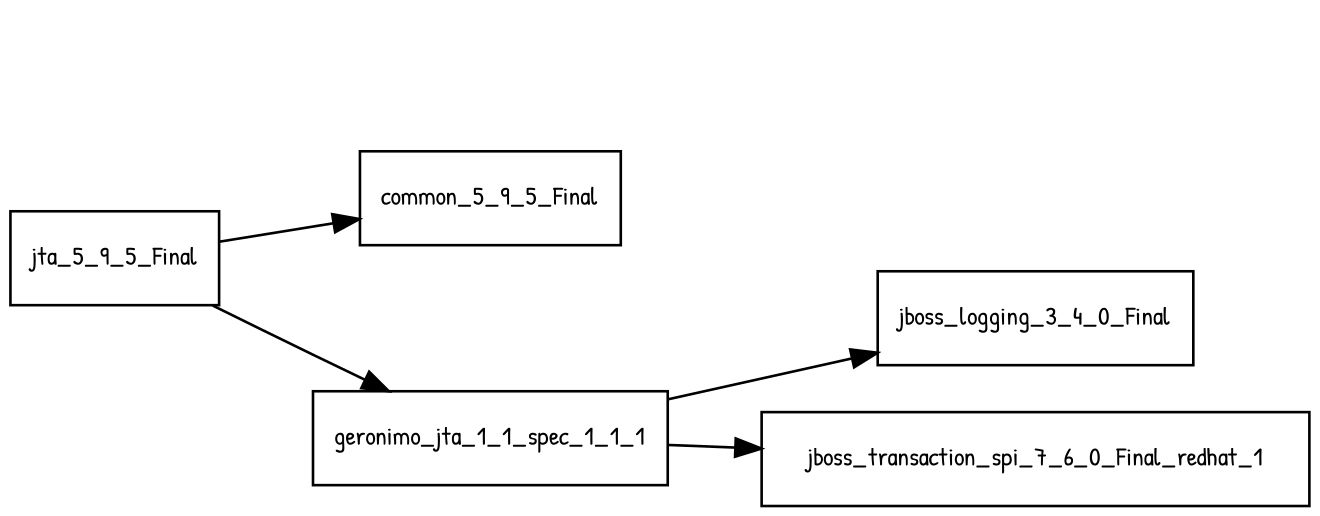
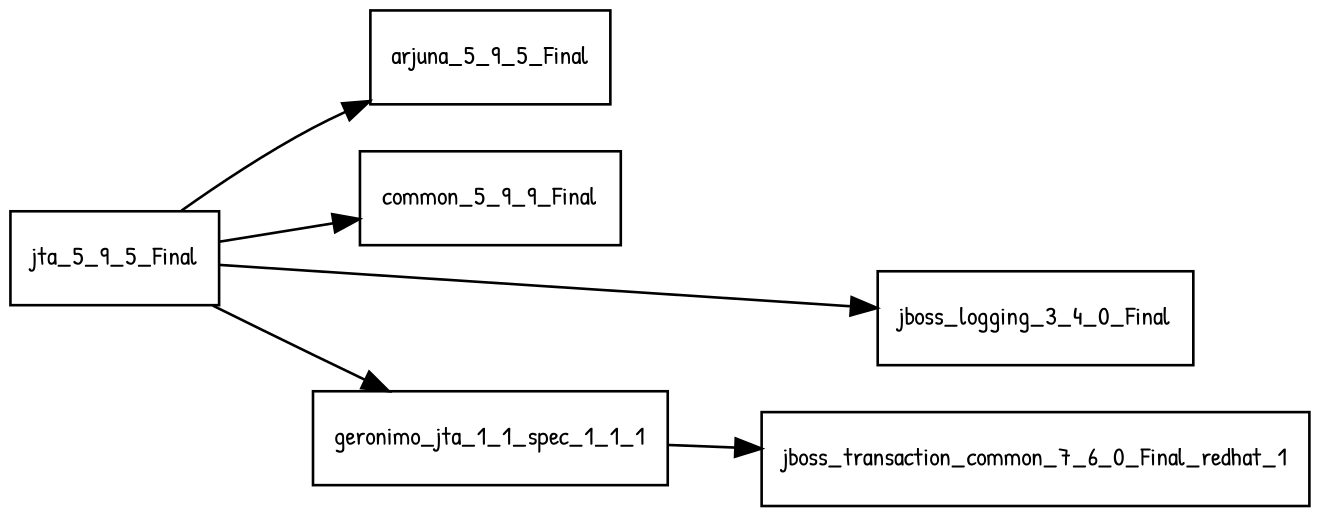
node "arjuna_5_9_5_Final": added
node "common_5_9_5_Final": label "common_5_9_5_Final" -> "common_5_9_9_Final"
edge "geronimo_jta_1_1_spec_1_1_1" -> "jboss_logging_3_4_0_Final": now "jta_5_9_5_Final" -> "jboss_logging_3_4_0_Final"
node "jboss_transaction_spi_7_6_0_Final_redhat_1": label "jboss_transaction_spi_7_6_0_Final_redhat_1" -> "jboss_transaction_common_7_6_0_Final_redhat_1"
